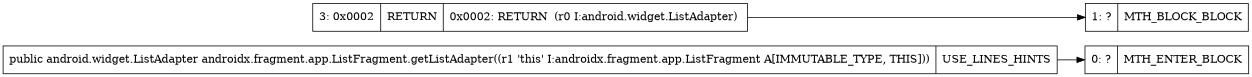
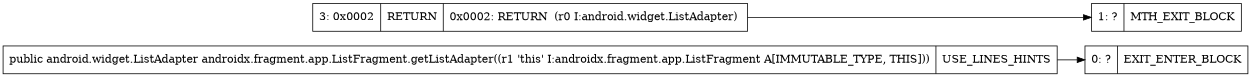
node "1: ?": text "MTH_BLOCK_BLOCK" -> "MTH_EXIT_BLOCK"
node "0: ?": text "MTH_ENTER_BLOCK" -> "EXIT_ENTER_BLOCK"
